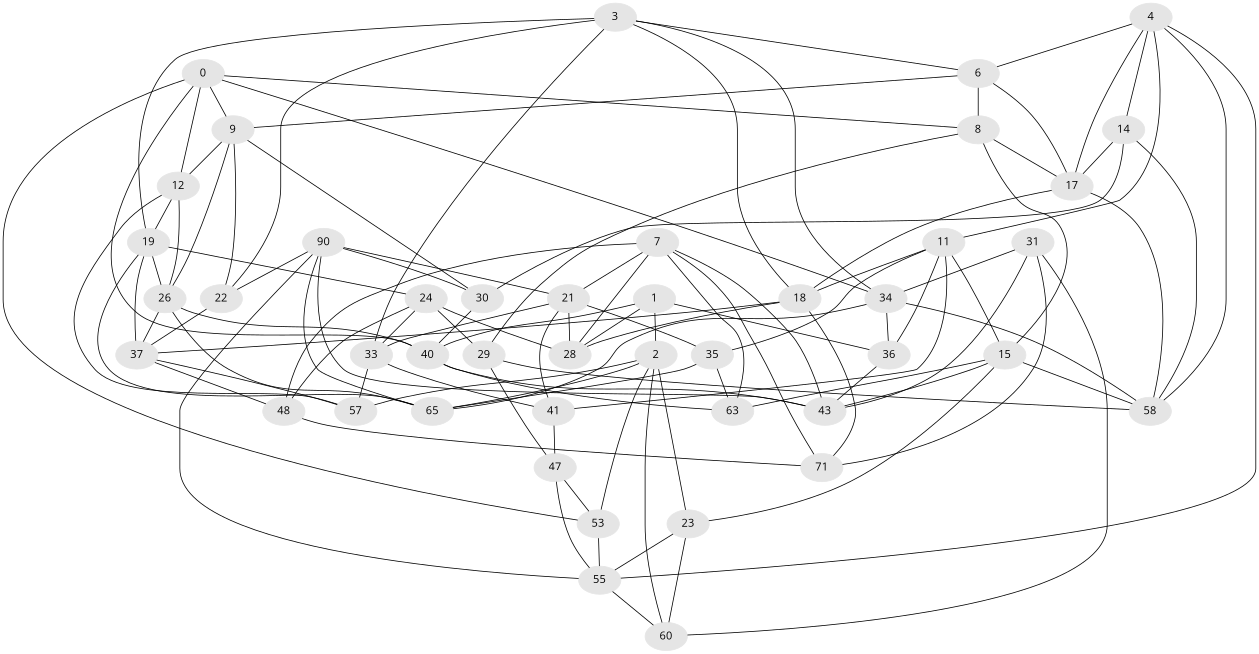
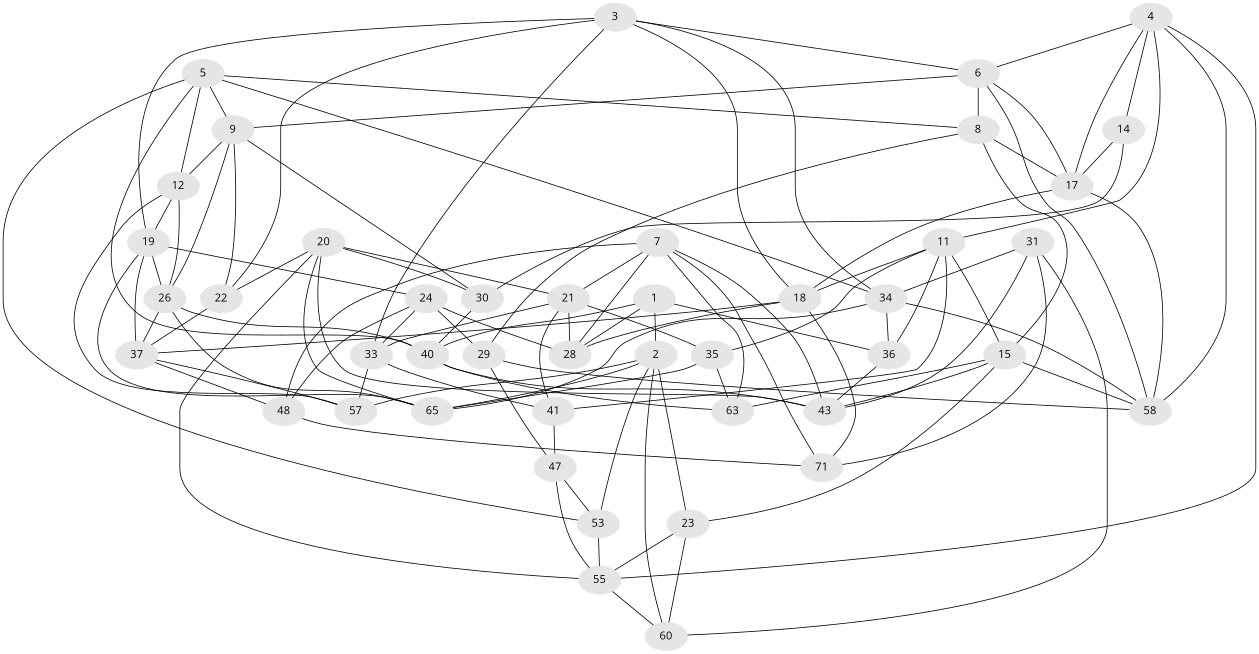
node "0": label "0" -> "5"
node "90": label "90" -> "20"
edge "14" -- "58": now "6" -- "58"
